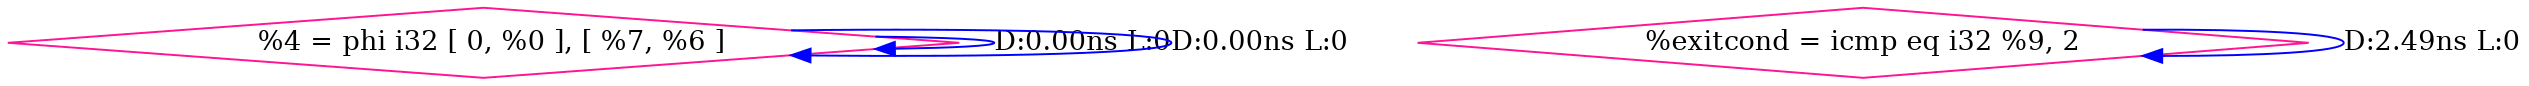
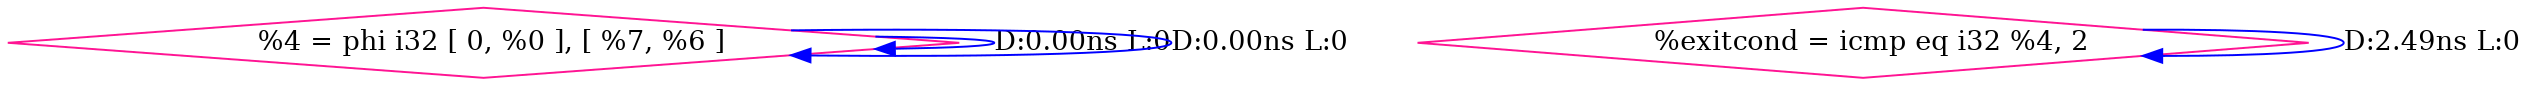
node "%exitcond = icmp eq i32 %9, 2": label "%exitcond = icmp eq i32 %9, 2" -> "%exitcond = icmp eq i32 %4, 2"
